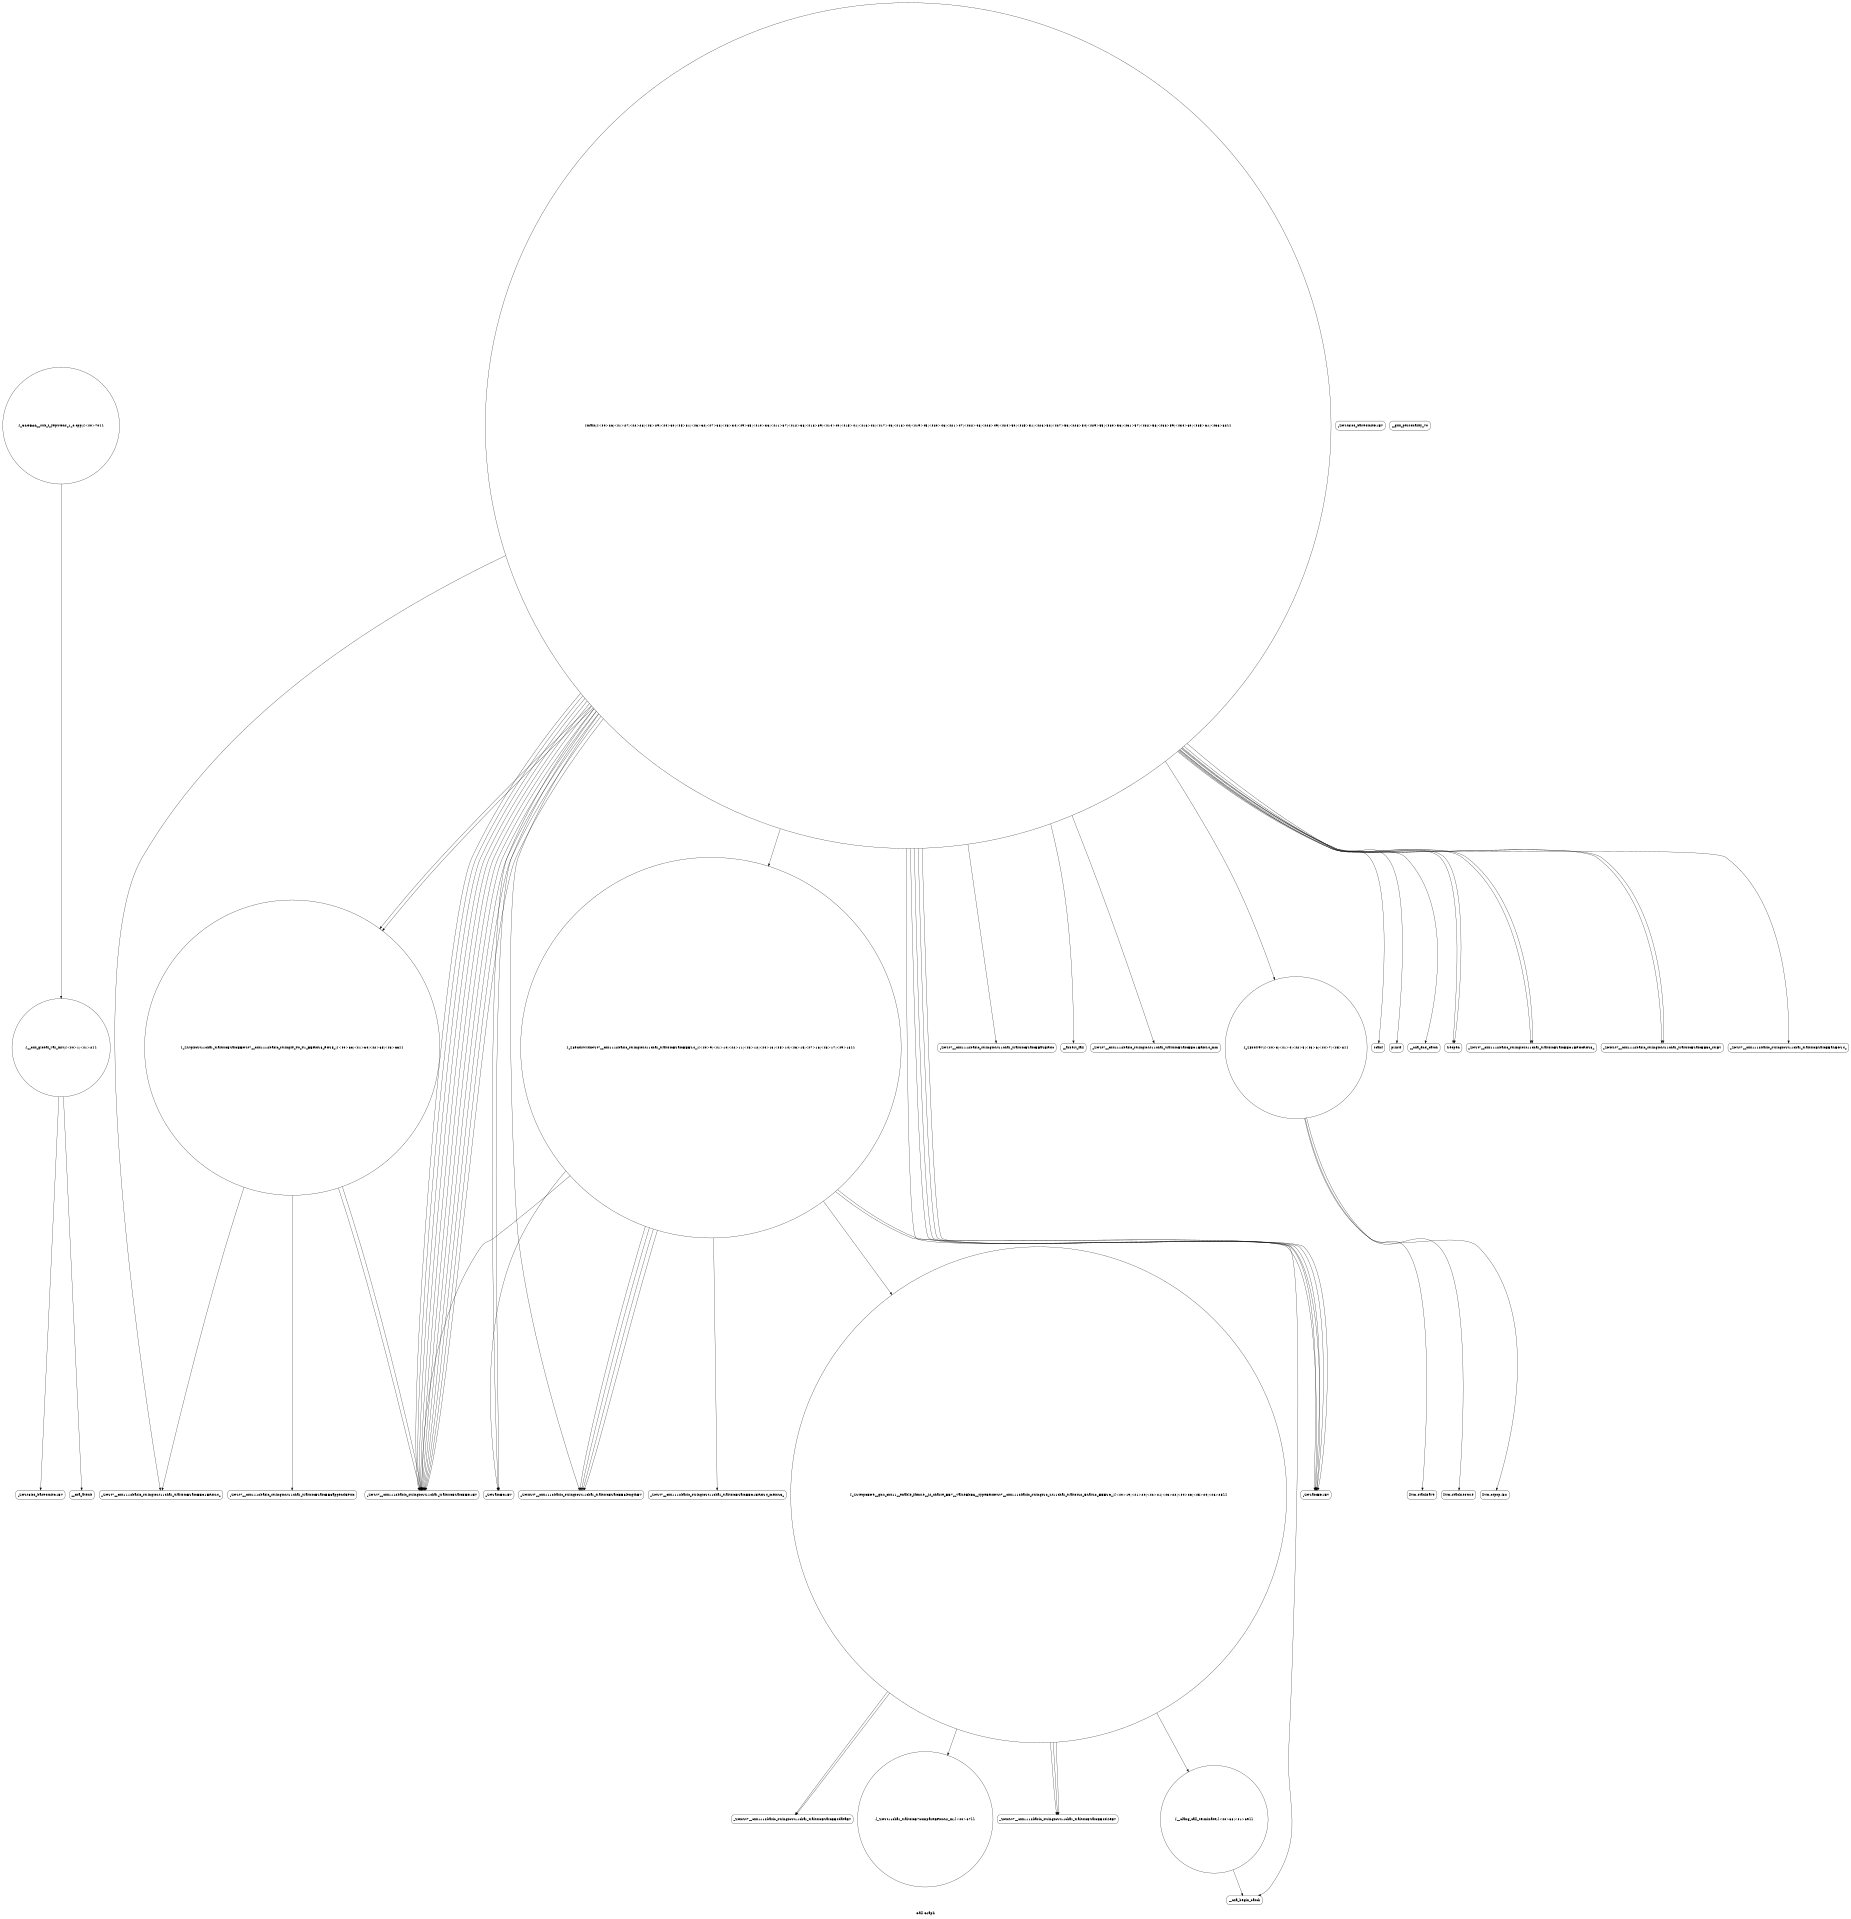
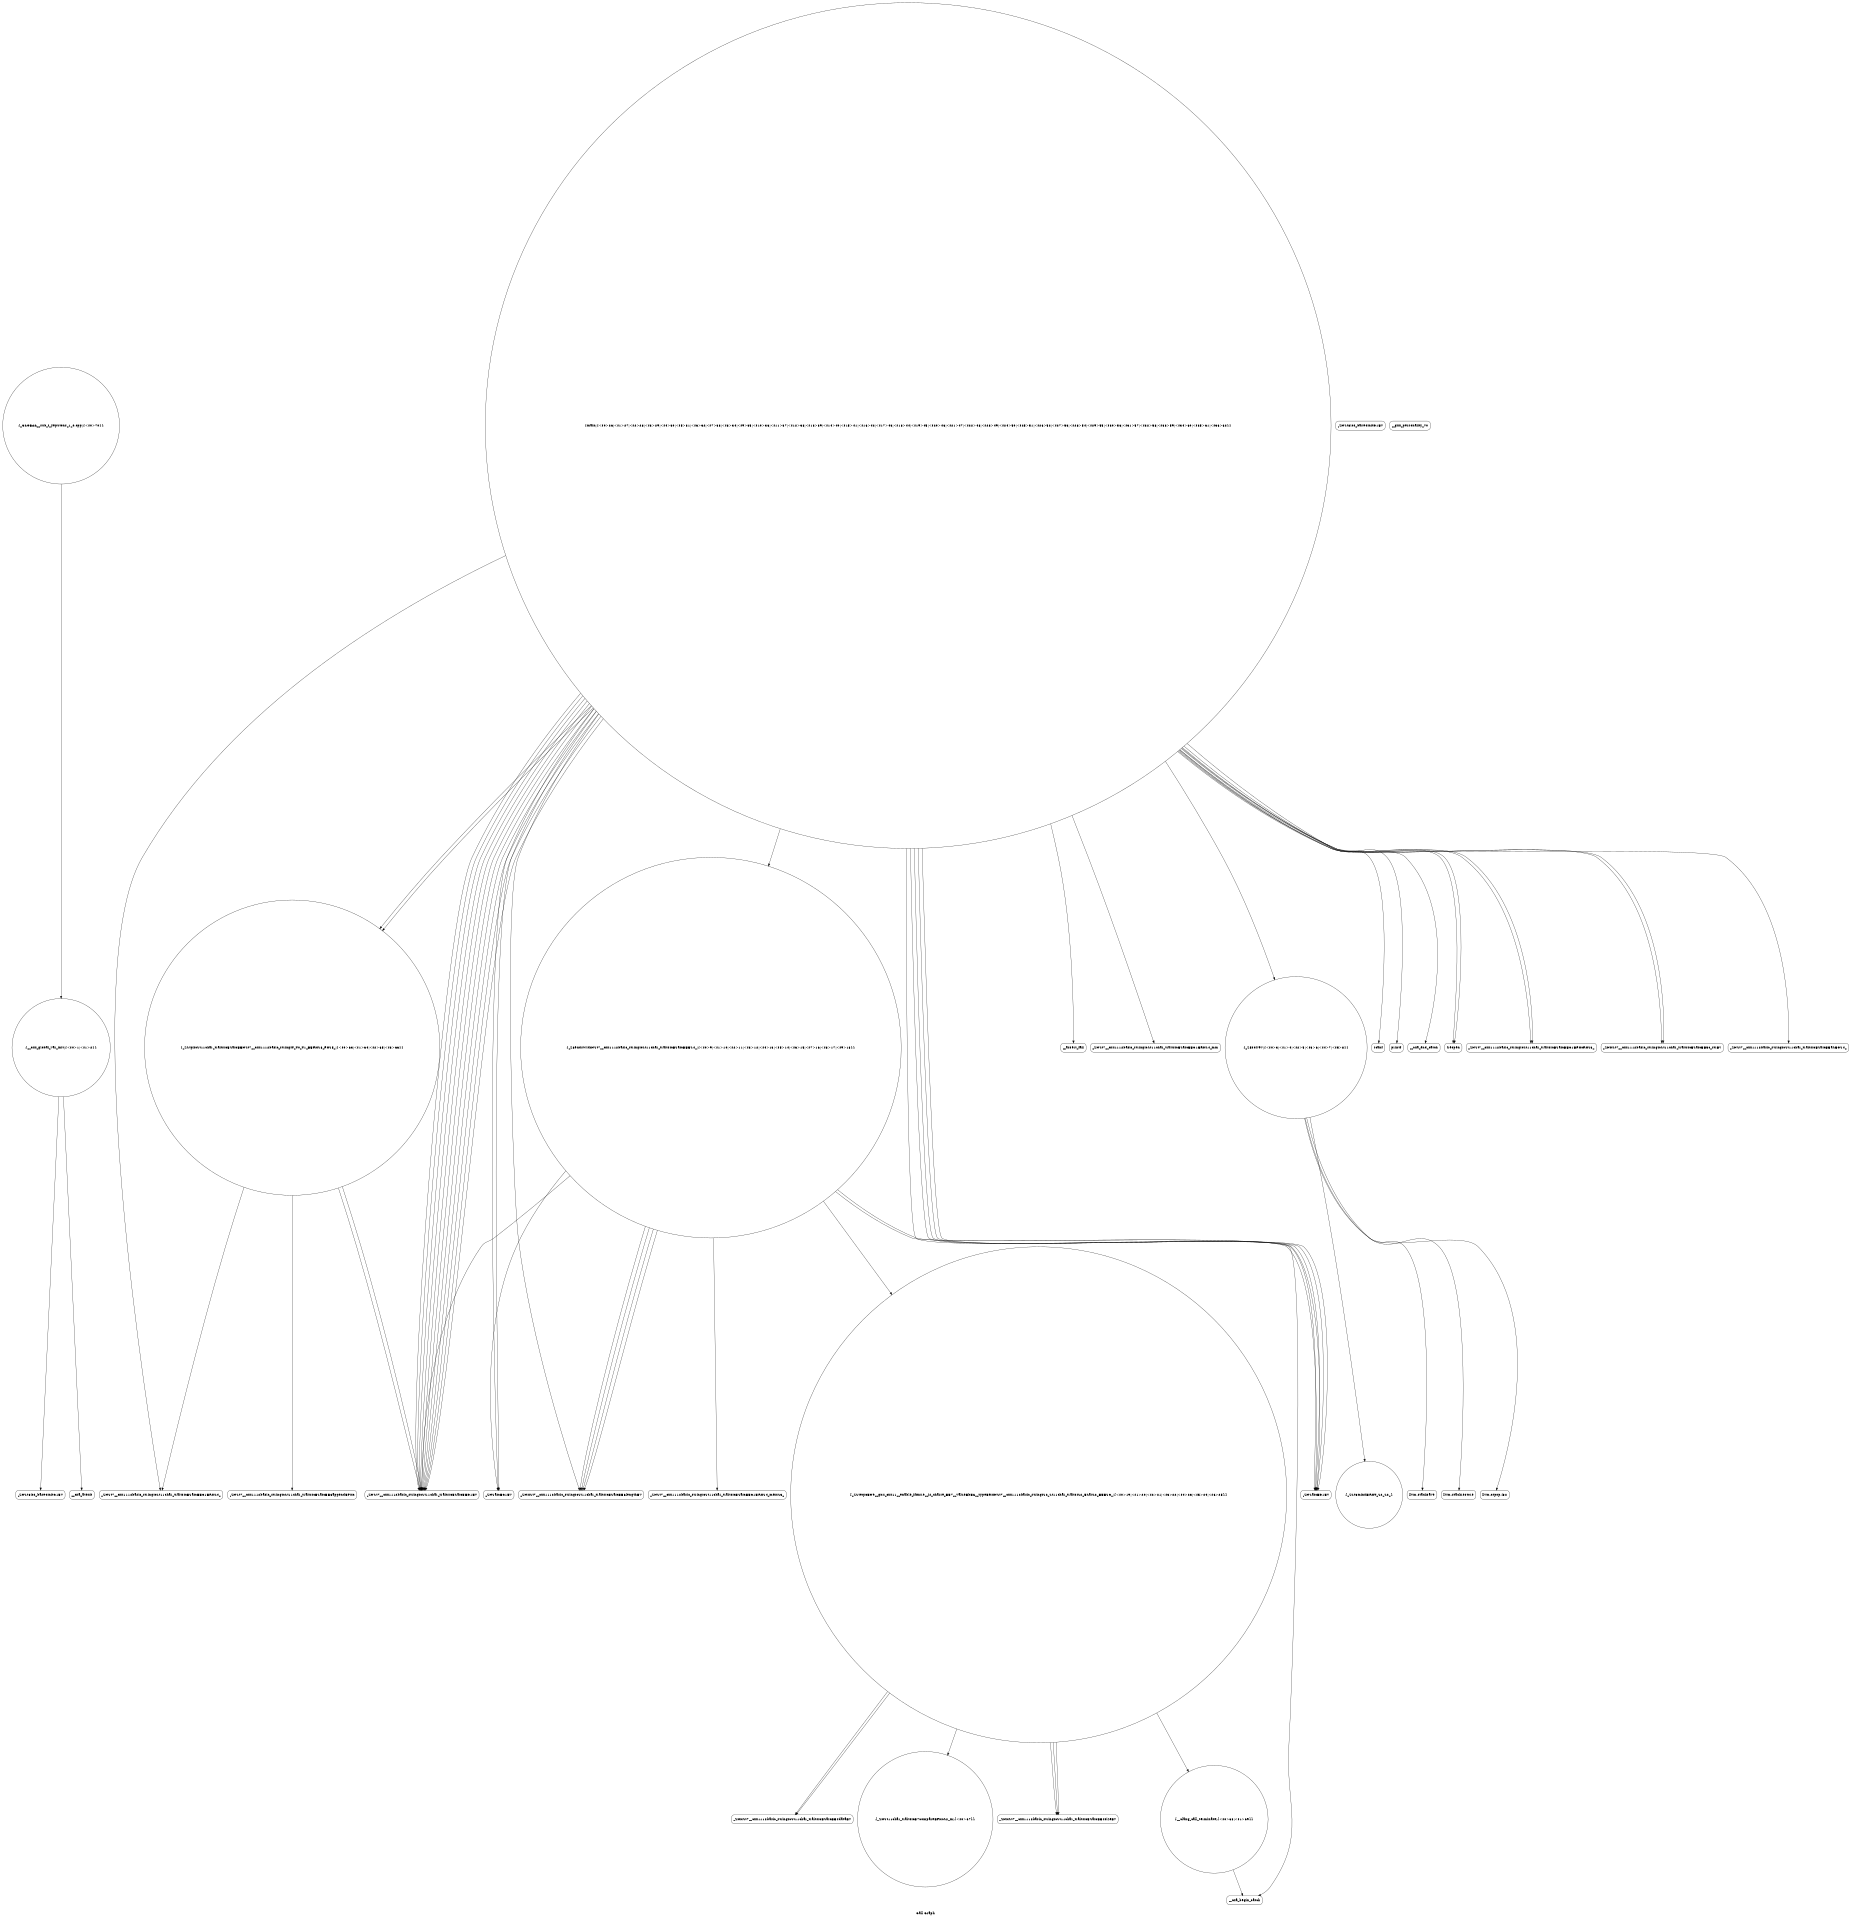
node "_ZNSt7__cxx1112basic_stringIcSt11char_traitsIcESaIcEEaSEPKc": removed
node "{_ZSt3minIiERKT_S2_S2_}": added
